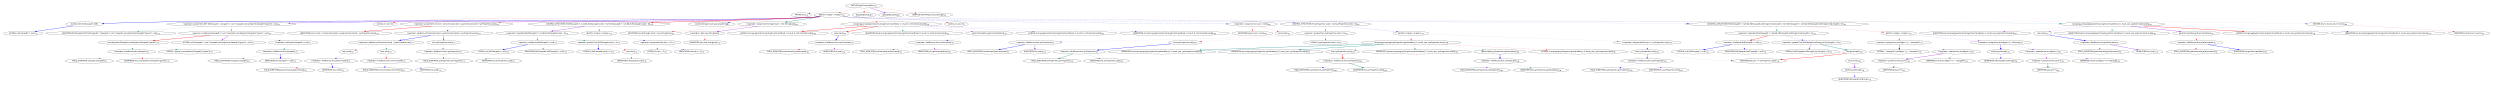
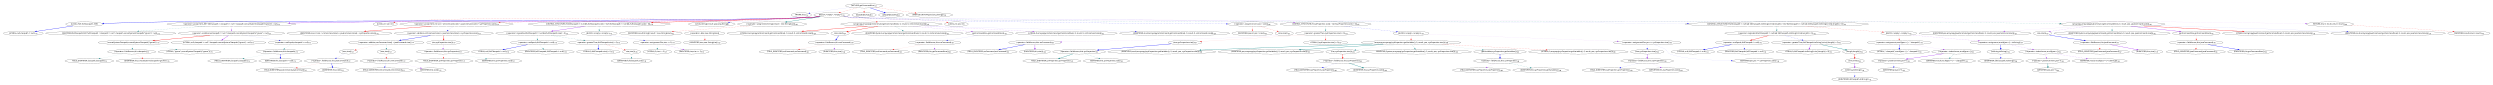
edge "(METHOD,getCommandline)" -> "(MODIFIER,VIRTUAL)": color purple -> blue
edge "(<operator>.assignment,String[] result = new String[size])" -> "(<operator>.alloc,new String[size])": removed
edge "(length,length())" -> "(IDENTIFIER,pos,pos += sysProperties.size())": now "(length,length())" -> "(trim,trim())"
